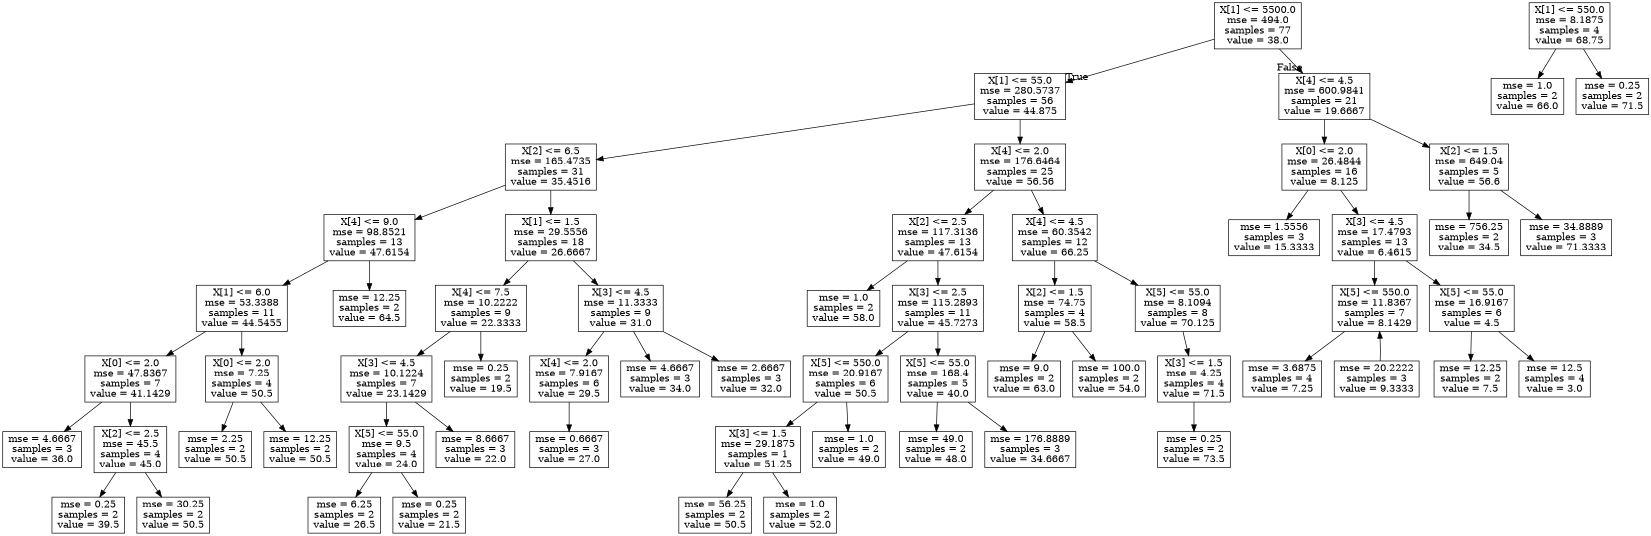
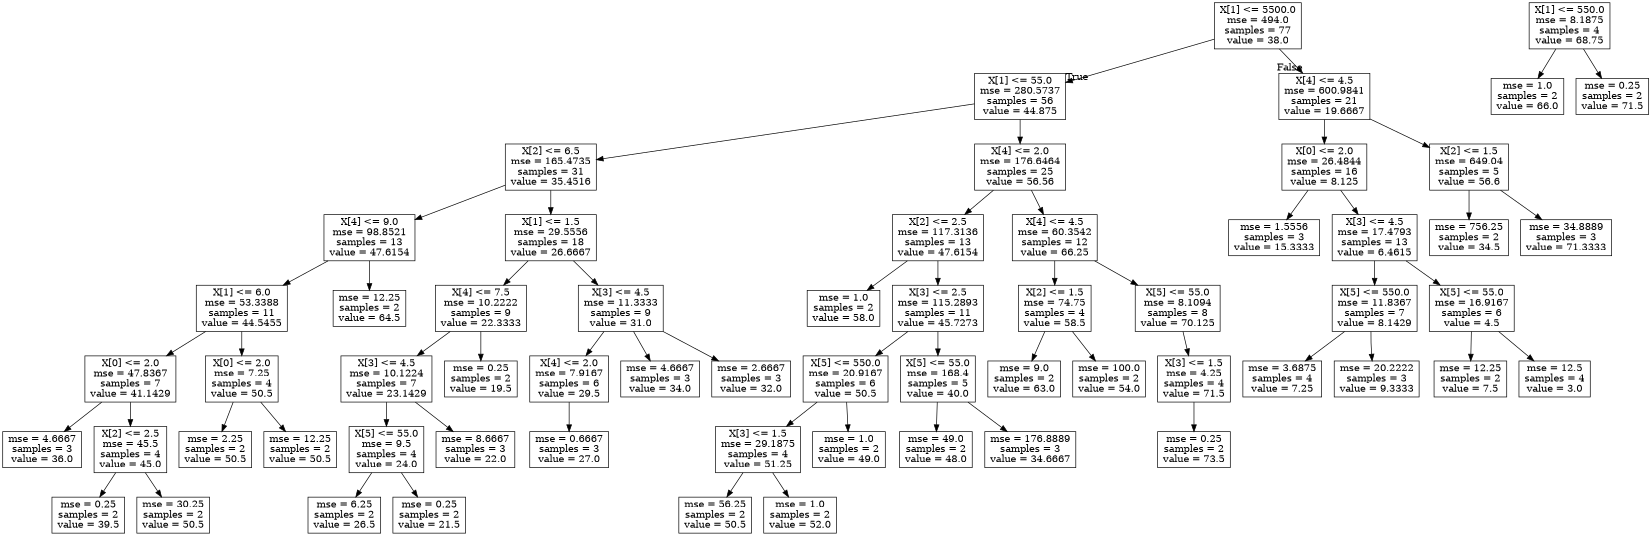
edge "mse = 20.2222 samples = 3 value = 9.3333" -> "X[5] <= 550.0 mse = 11.8367 samples = 7 value = 8.1429": reversed
node "X[3] <= 1.5 mse = 29.1875 samples = 1 value = 51.25": label "X[3] <= 1.5 mse = 29.1875 samples = 1 value = 51.25" -> "X[3] <= 1.5 mse = 29.1875 samples = 4 value = 51.25"
